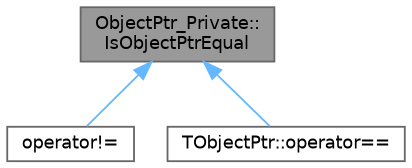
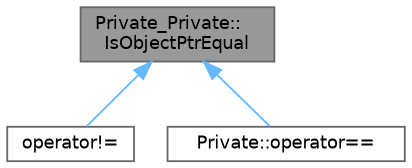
node "ObjectPtr_Private:: IsObjectPtrEqual": label "ObjectPtr_Private:: IsObjectPtrEqual" -> "Private_Private:: IsObjectPtrEqual"
node "TObjectPtr::operator==": label "TObjectPtr::operator==" -> "Private::operator=="
